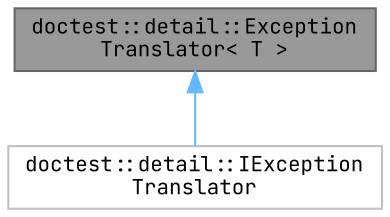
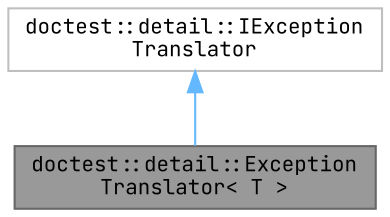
edge "doctest::detail::IException Translator" -> "doctest::detail::Exception Translator< T >": reversed
